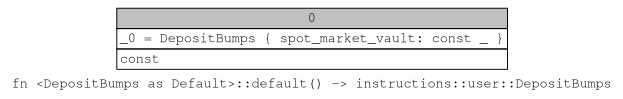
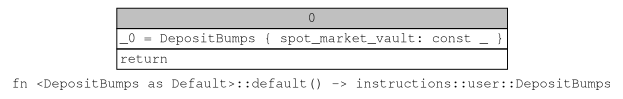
node "0": text "const" -> "return"
